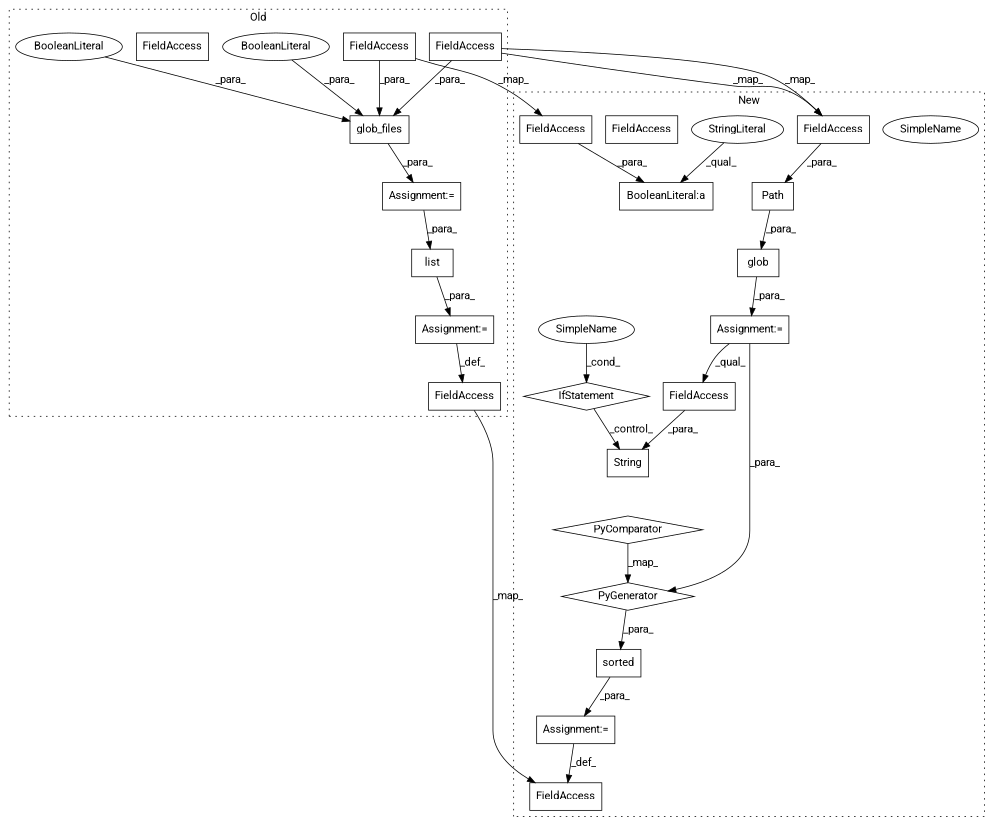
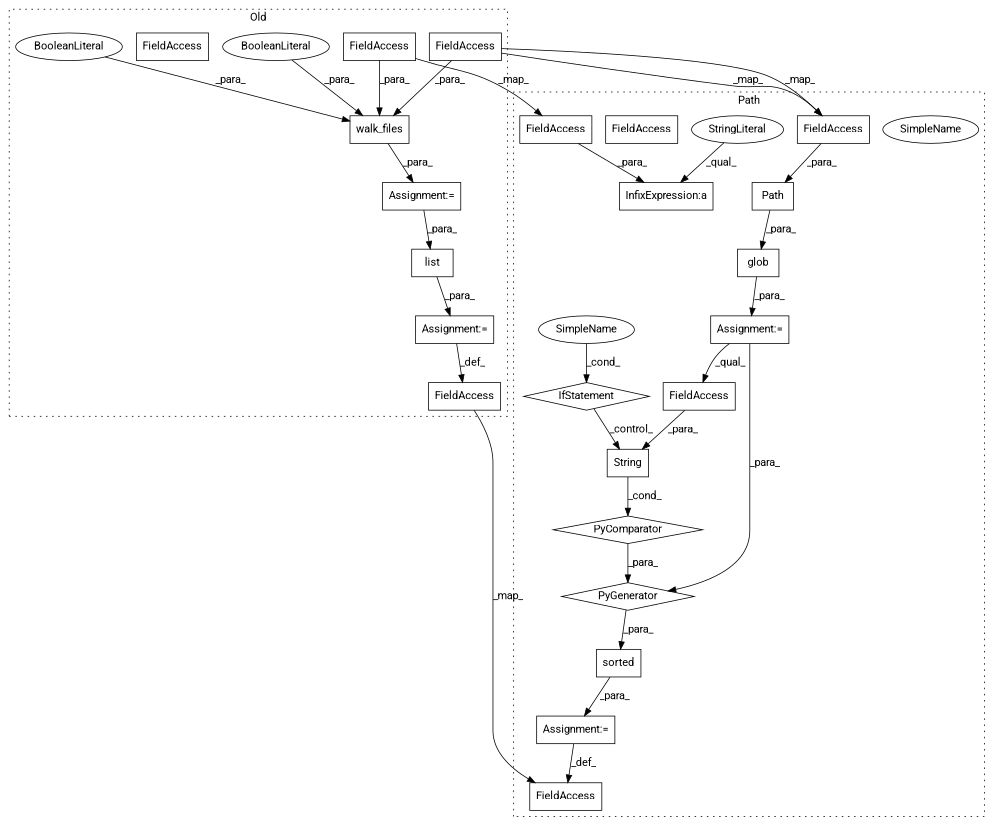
cluster "New": label "New" -> "Path"
node "glob_files": label "glob_files" -> "walk_files"
node "BooleanLiteral:a": label "BooleanLiteral:a" -> "InfixExpression:a"
edge "String" -> "PyComparator": added, label "_cond_"
edge "PyComparator" -> "PyGenerator": label "_map_" -> "_para_"
